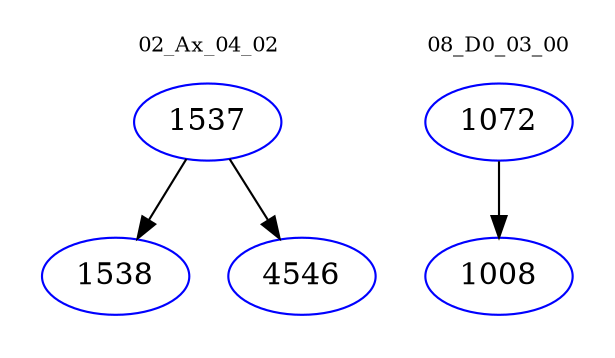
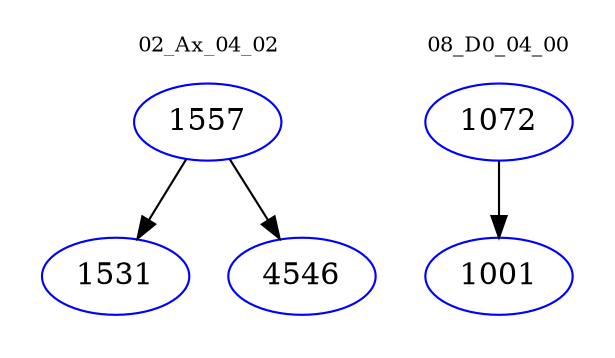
cluster "08_D0_03_00": label "08_D0_03_00" -> "08_D0_04_00"
node "1537": label "1537" -> "1557"
node "1538": label "1538" -> "1531"
node "1008": label "1008" -> "1001"
